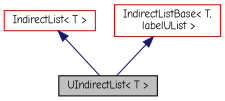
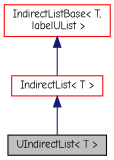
edge "UIndirectList< T >" -> "IndirectListBase< T, labelUList >": now "IndirectList< T >" -> "IndirectListBase< T, labelUList >"
